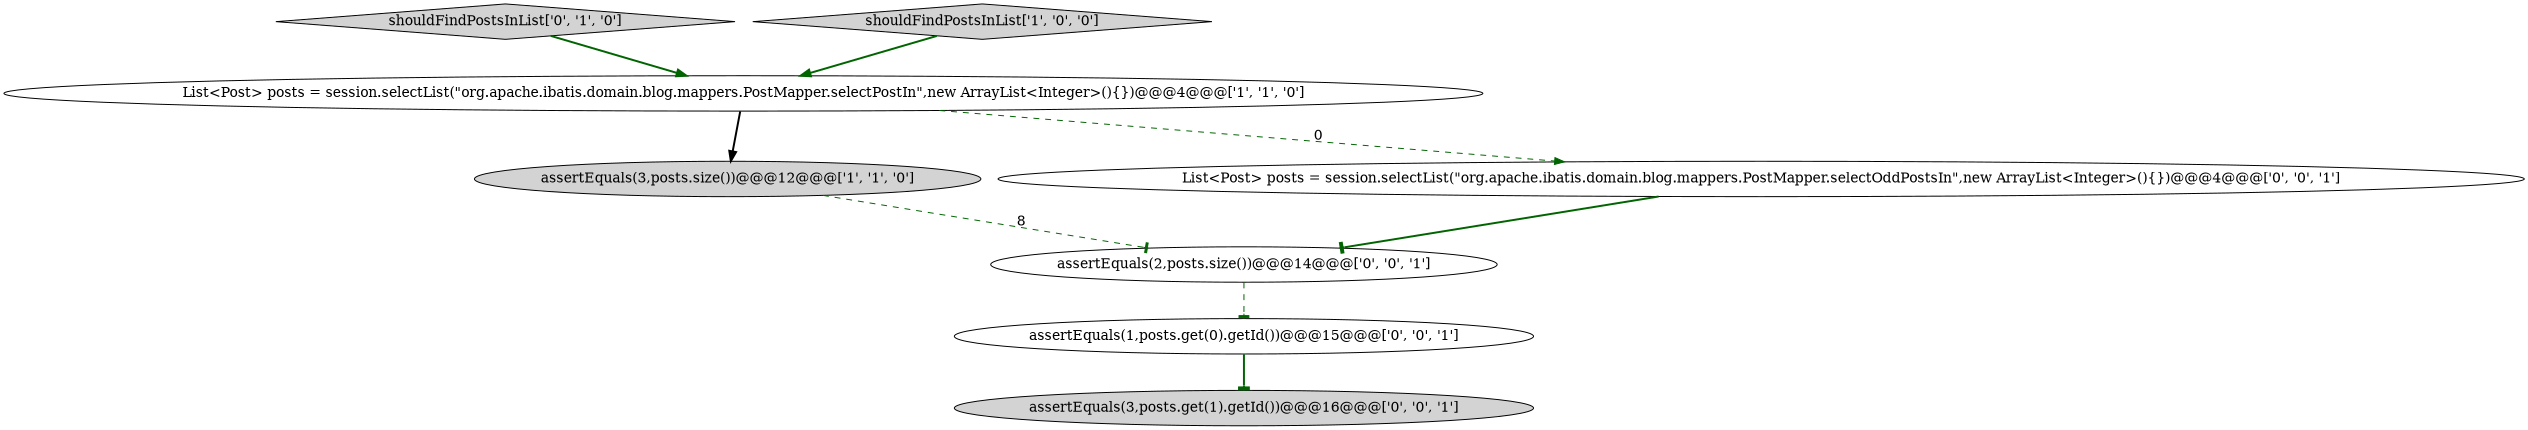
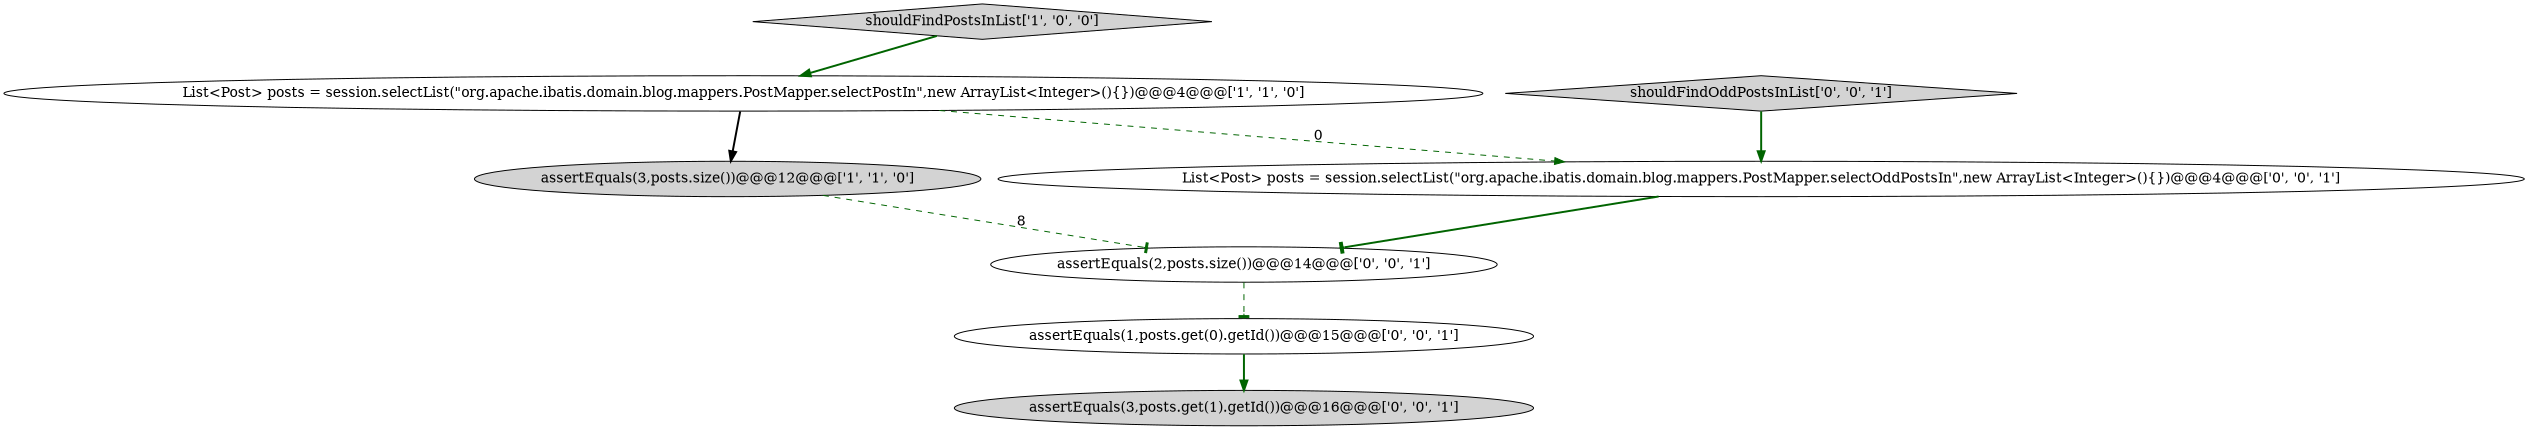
node "shouldFindPostsInList['0', '1', '0']": removed
node "shouldFindOddPostsInList['0', '0', '1']": added
edge "assertEquals(1,posts.get(0).getId())@@@15@@@['0', '0', '1']" -> "assertEquals(3,posts.get(1).getId())@@@16@@@['0', '0', '1']": arrowhead tee -> normal
